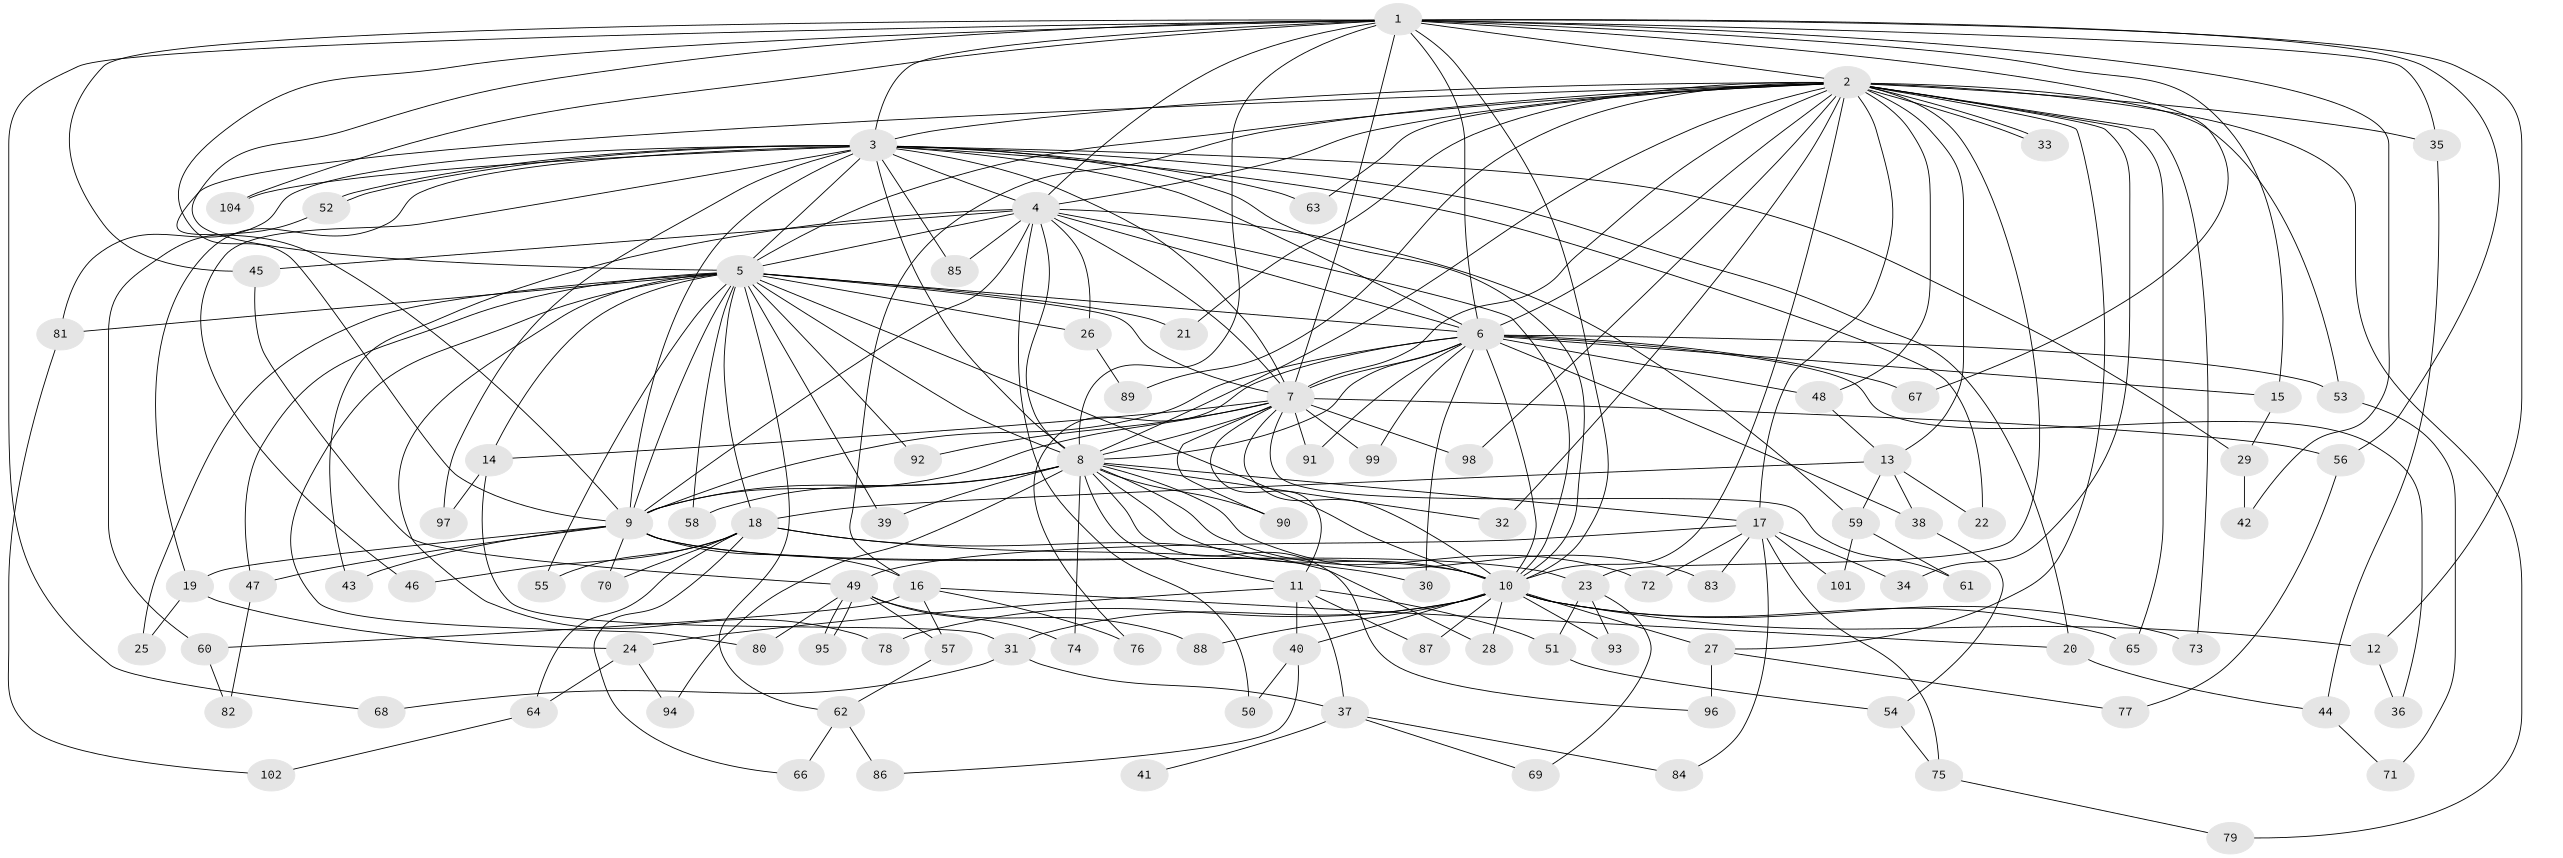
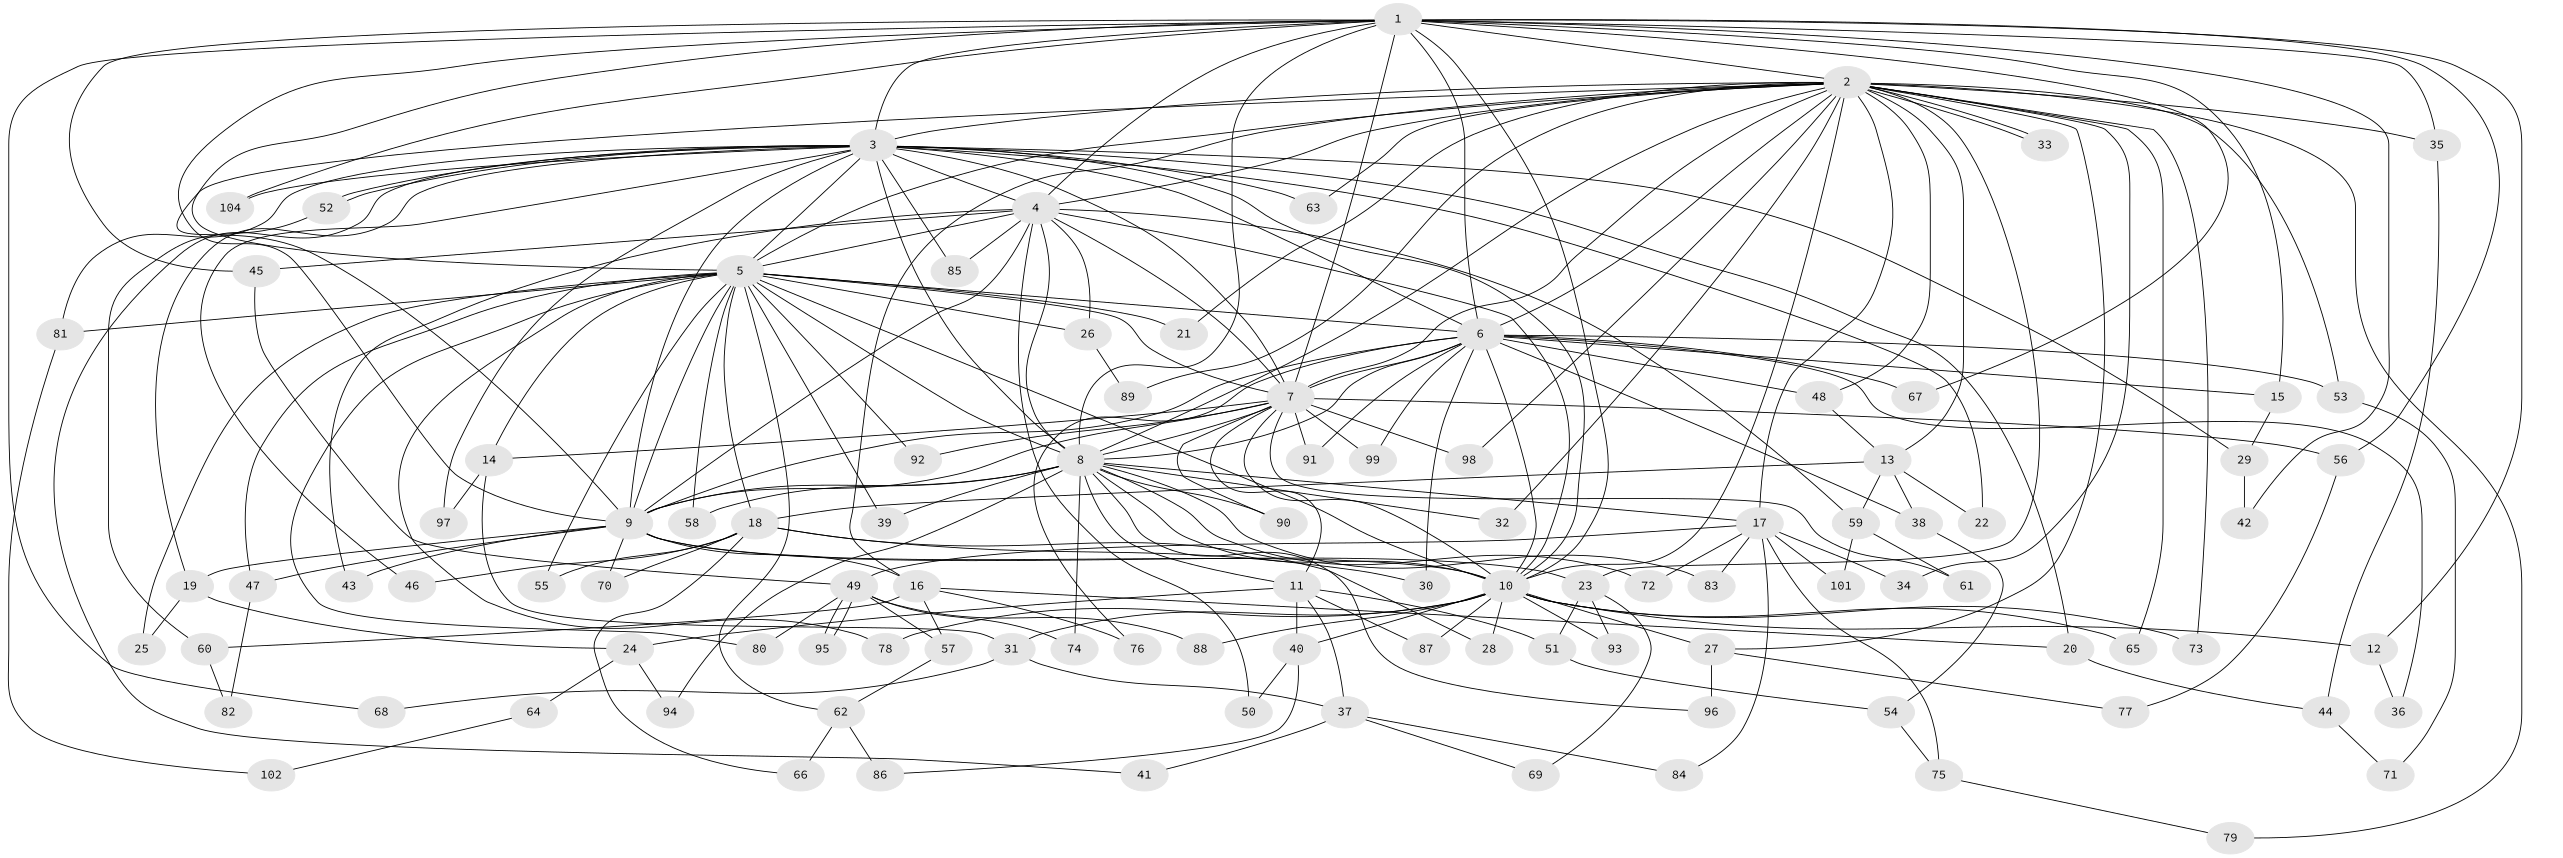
edge "4" -- "6": removed
edge "18" -- "64": removed
edge "3" -- "41": added
